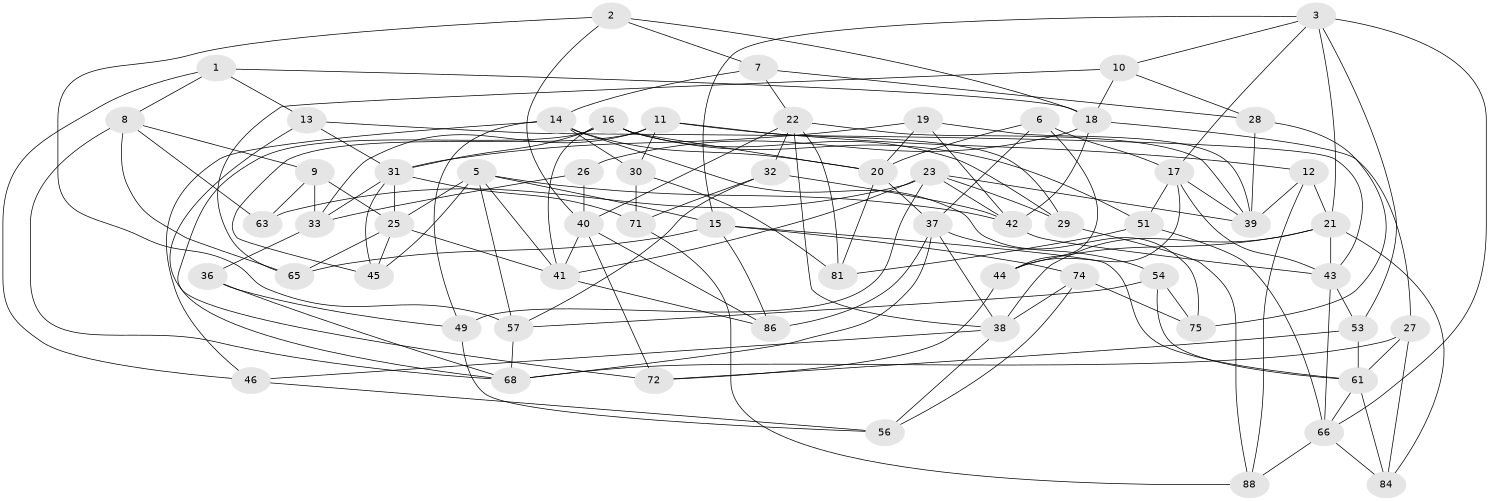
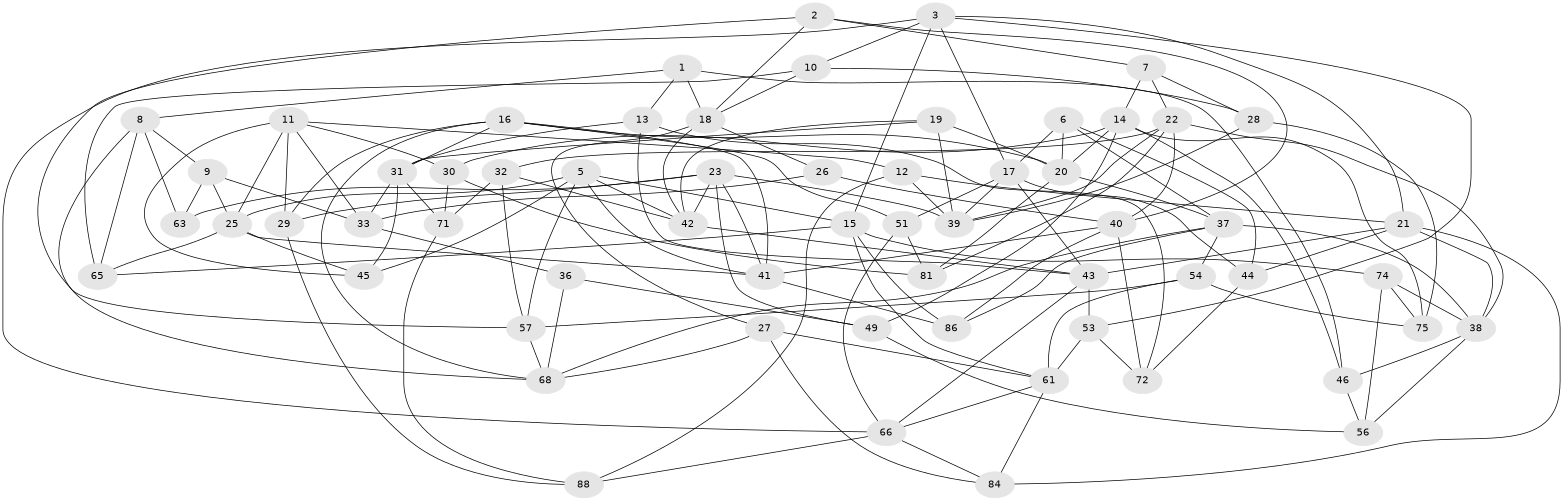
edge "31" -- "25": now "11" -- "25"
